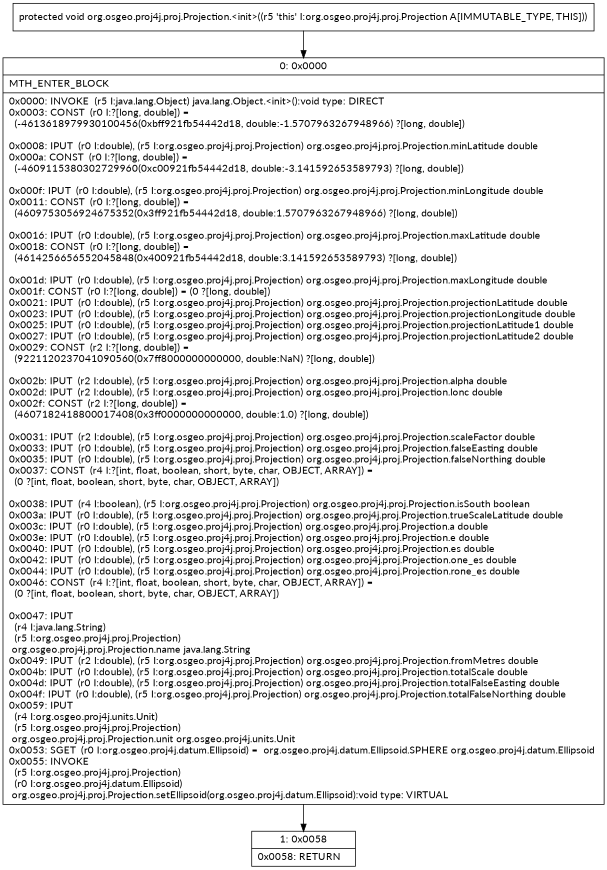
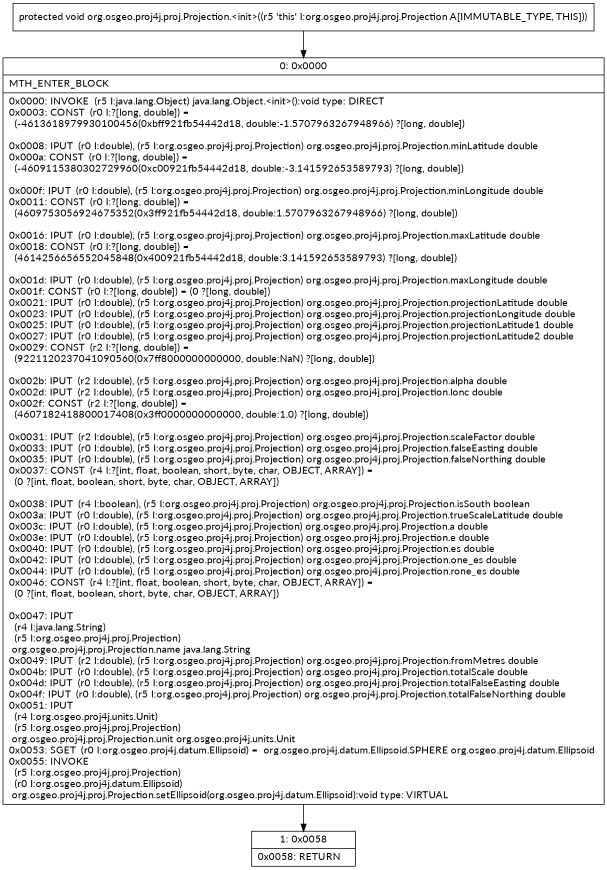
node "0: 0x0000": text "0x0059: IPUT" -> "0x0051: IPUT"
